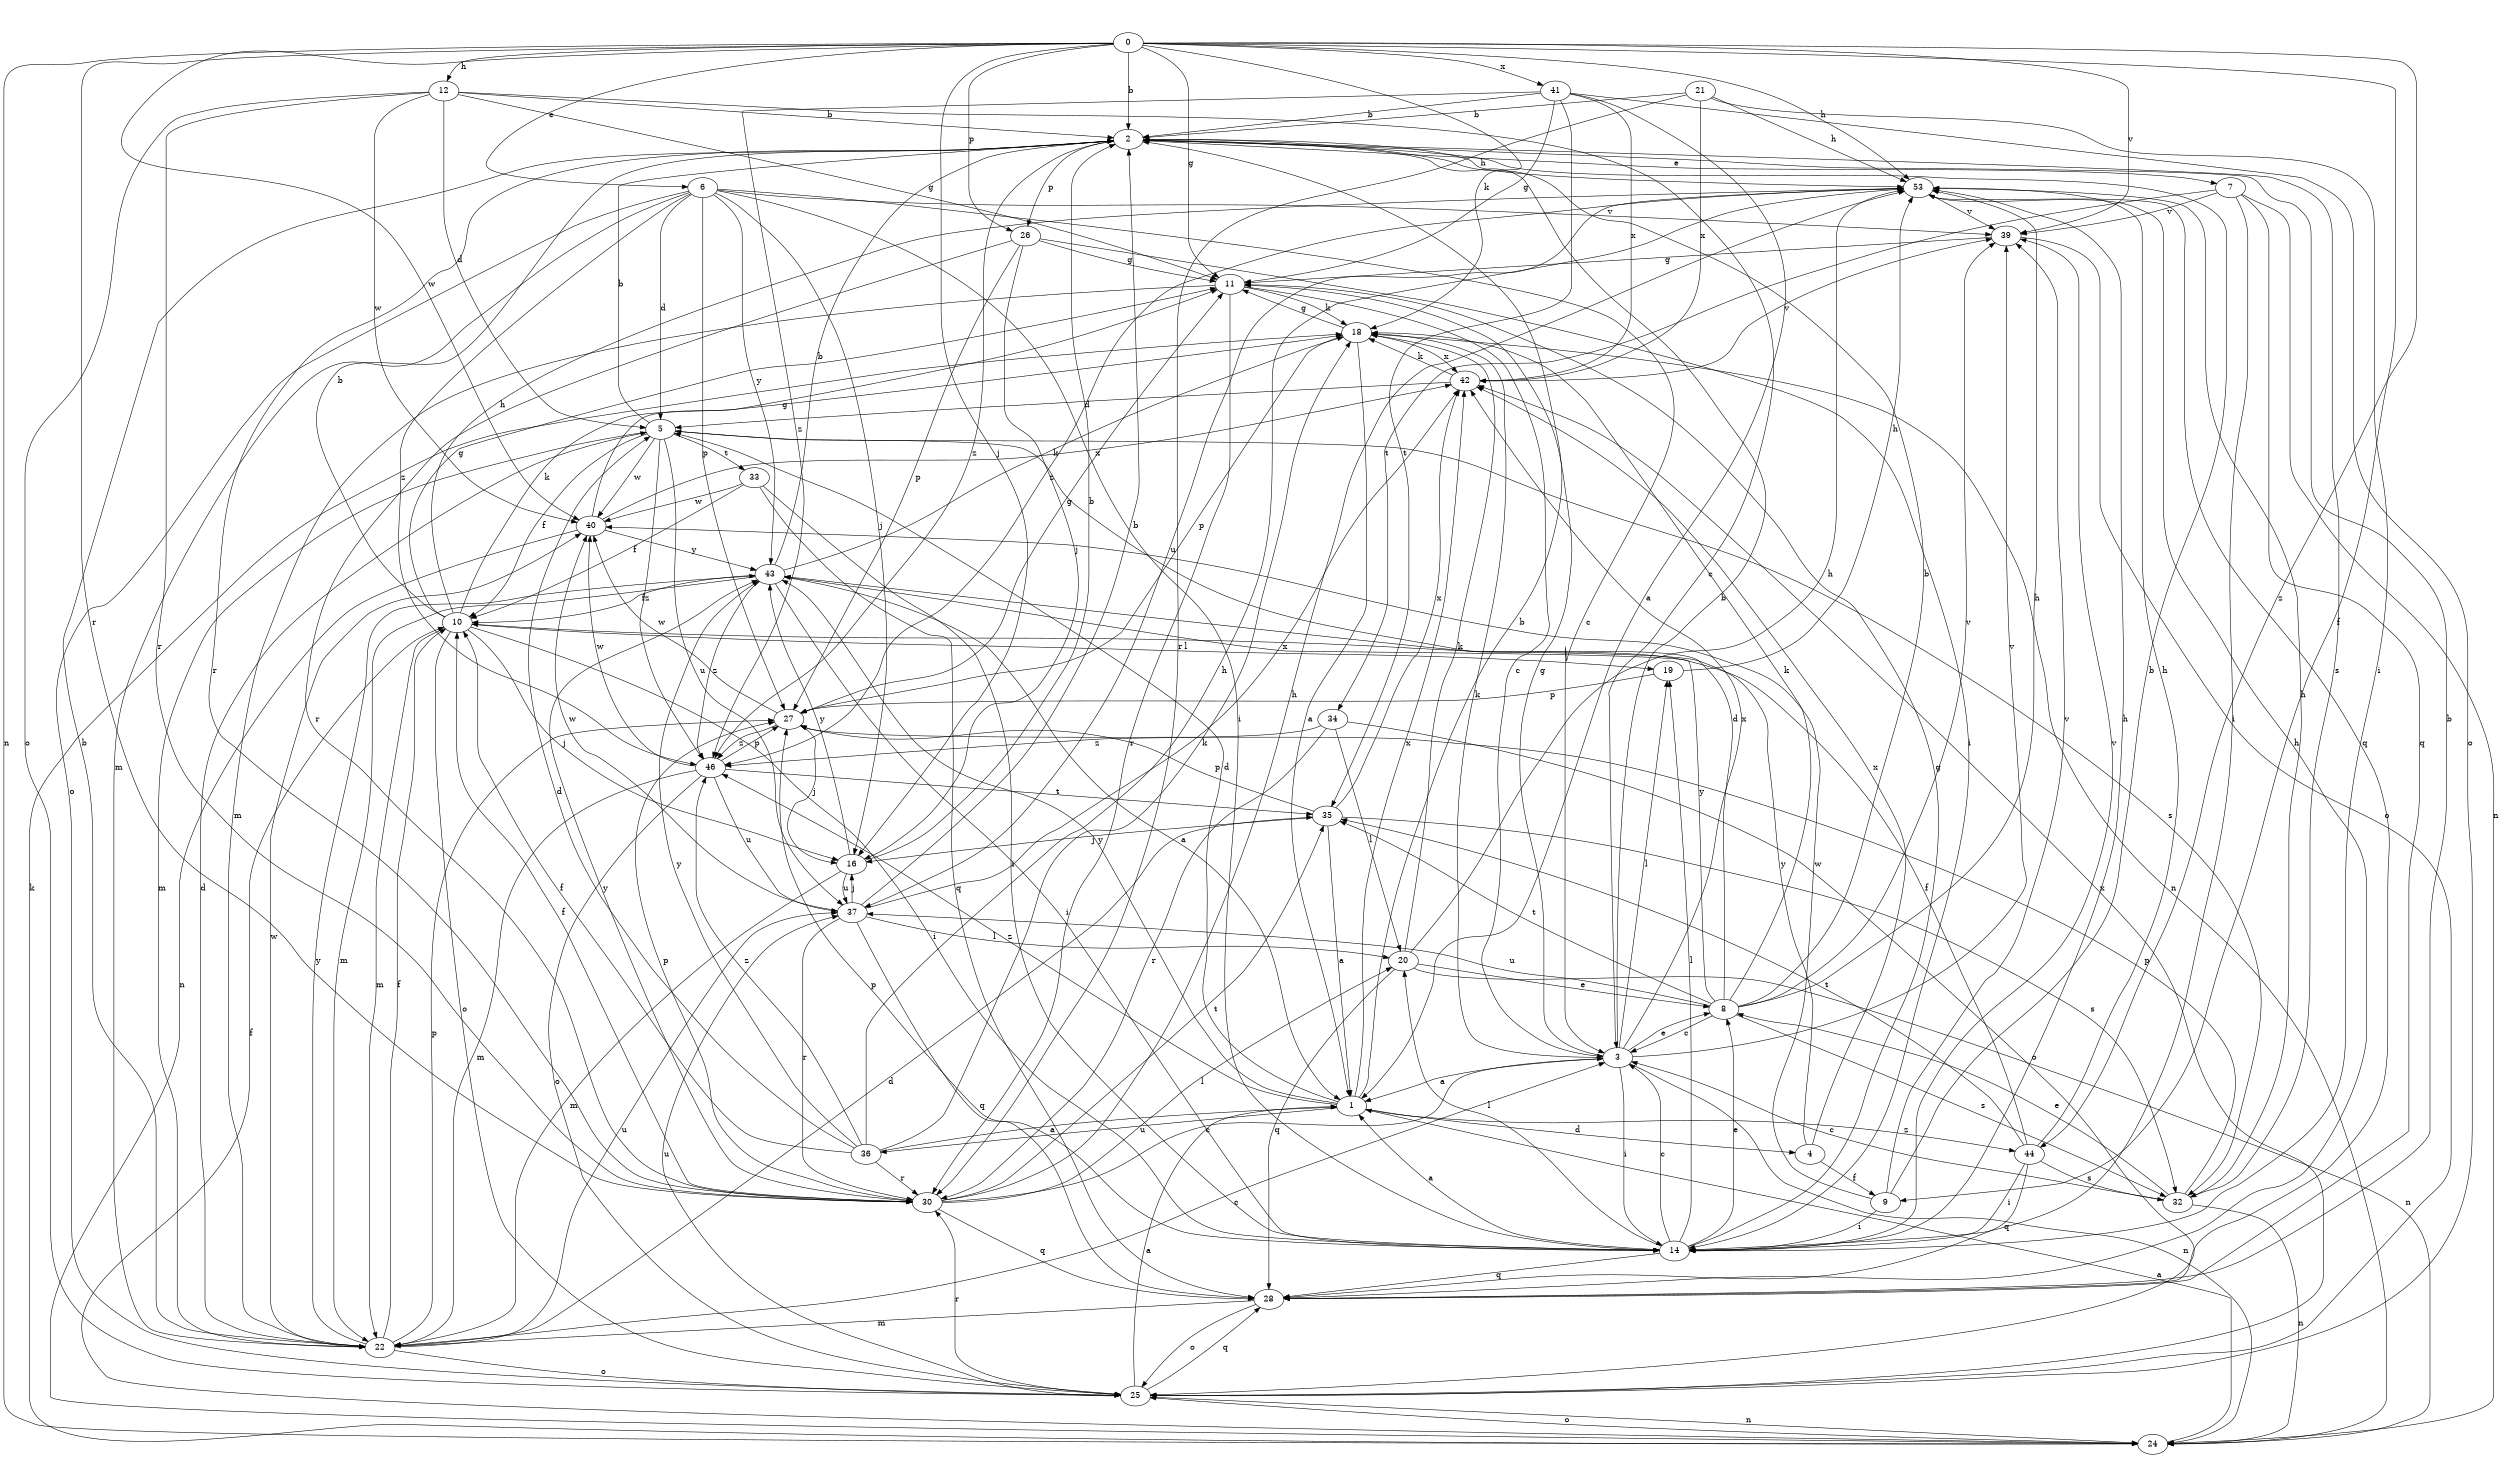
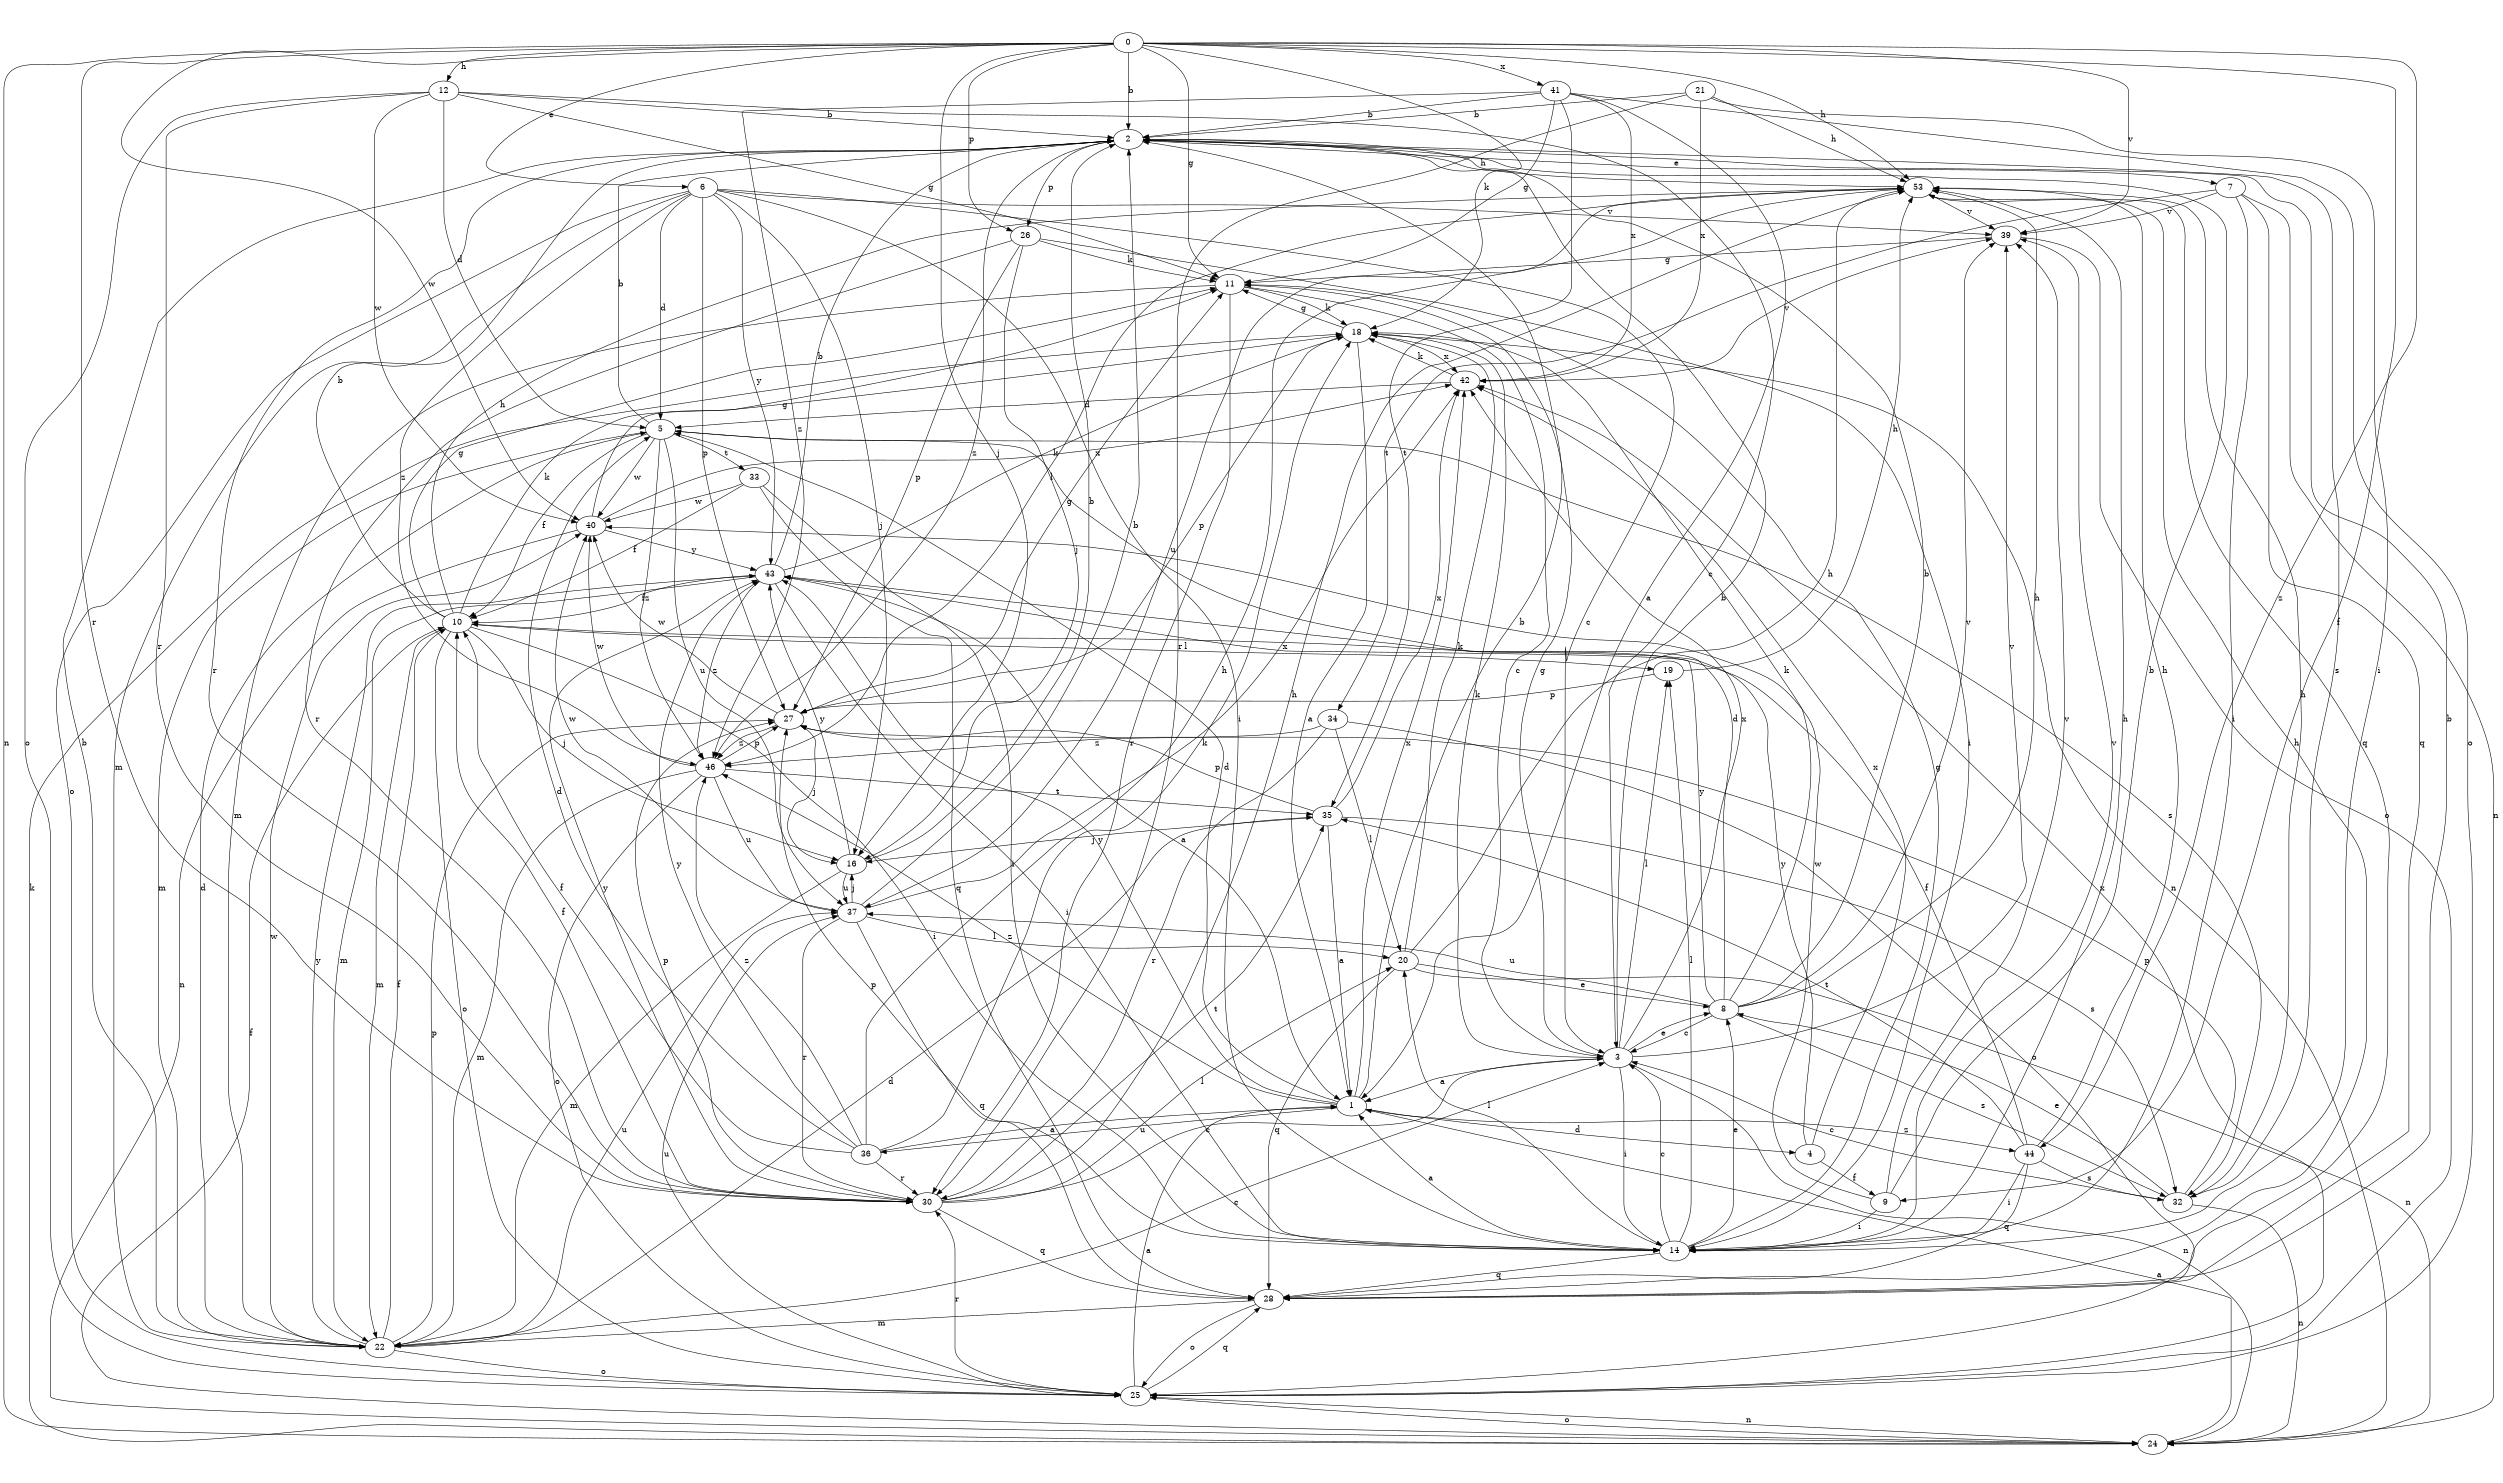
edge "26" -> "11": label "g" -> "k"
edge "53" -> "46": label "z" -> "l"
edge "8" -> "35": removed, label "t"
